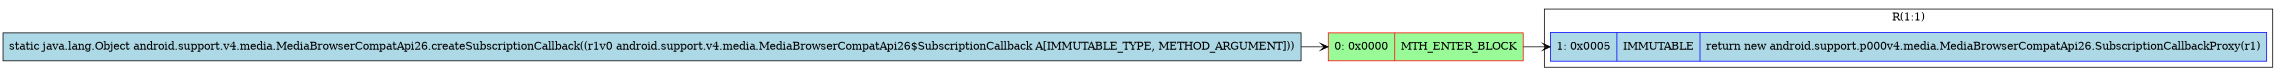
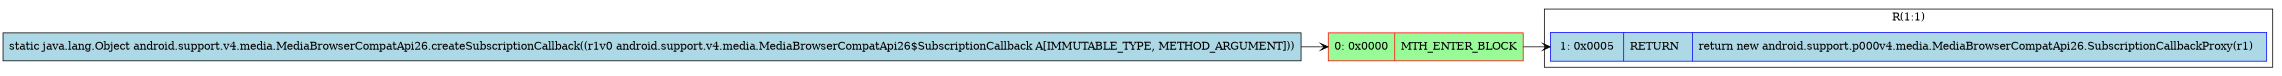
node "1: 0x0005": text "IMMUTABLE" -> "RETURN"
